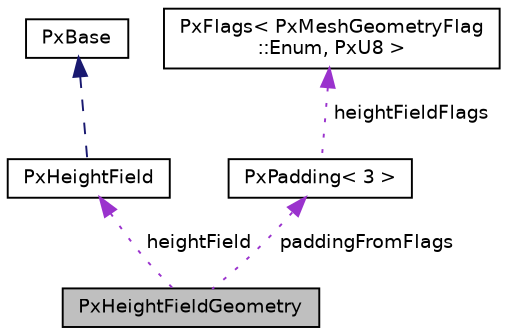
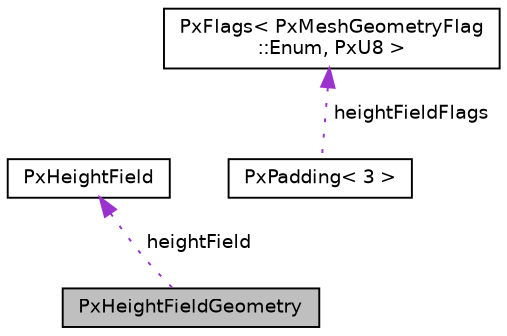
node "PxBase": removed
edge "PxHeightFieldGeometry" -> "PxPadding< 3 >": removed, label "paddingFromFlags"
